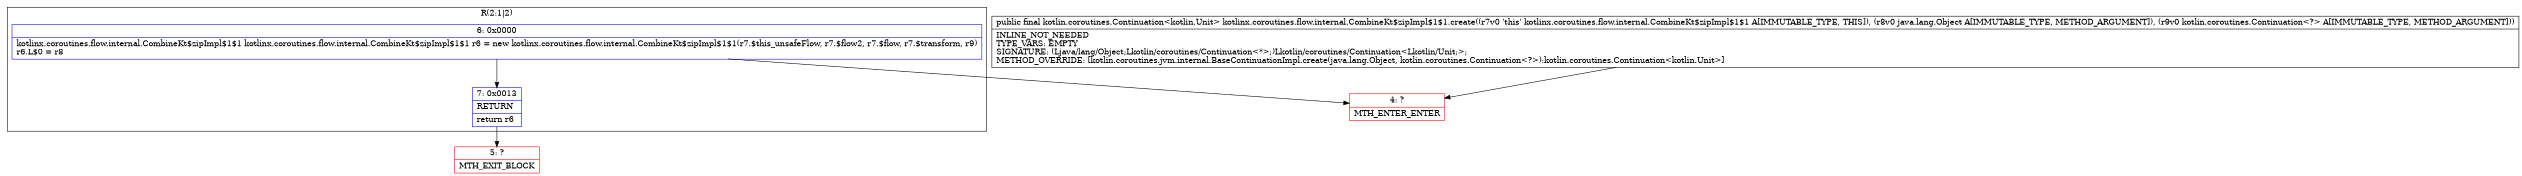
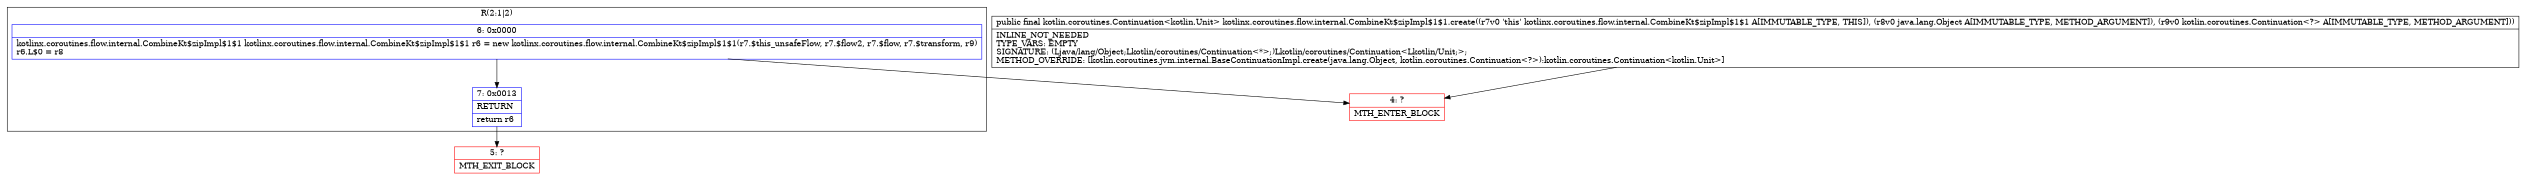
node "4: ?": text "MTH_ENTER_ENTER" -> "MTH_ENTER_BLOCK"
